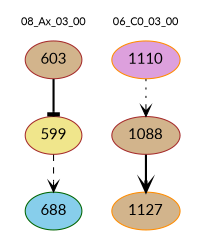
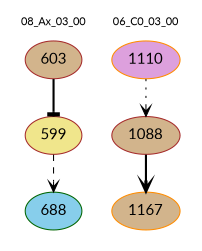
node "1127": label "1127" -> "1167"
